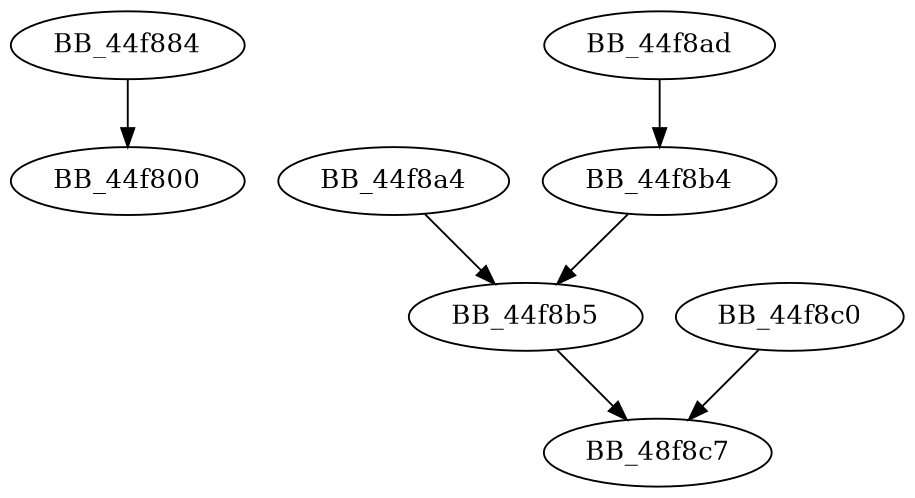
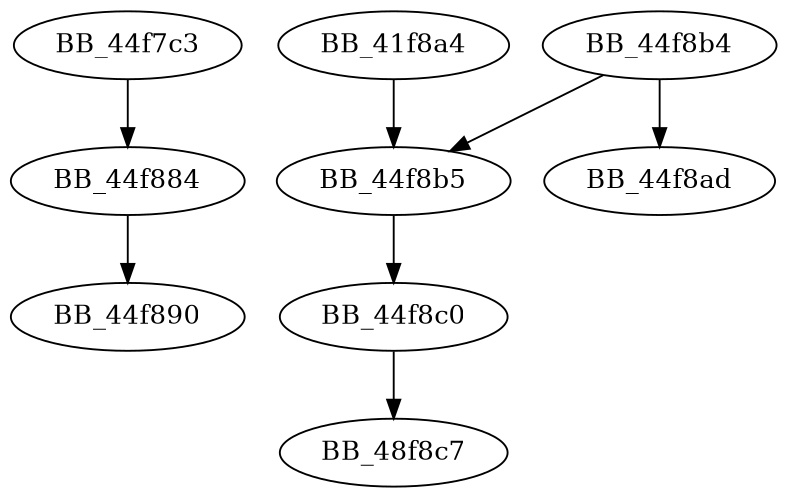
node "BB_44f7c3": added
edge "BB_44f8ad" -> "BB_44f8b4": reversed
node "BB_44f800": label "BB_44f800" -> "BB_44f890"
node "BB_44f8a4": label "BB_44f8a4" -> "BB_41f8a4"
edge "BB_44f8b5" -> "BB_48f8c7": now "BB_44f8b5" -> "BB_44f8c0"
